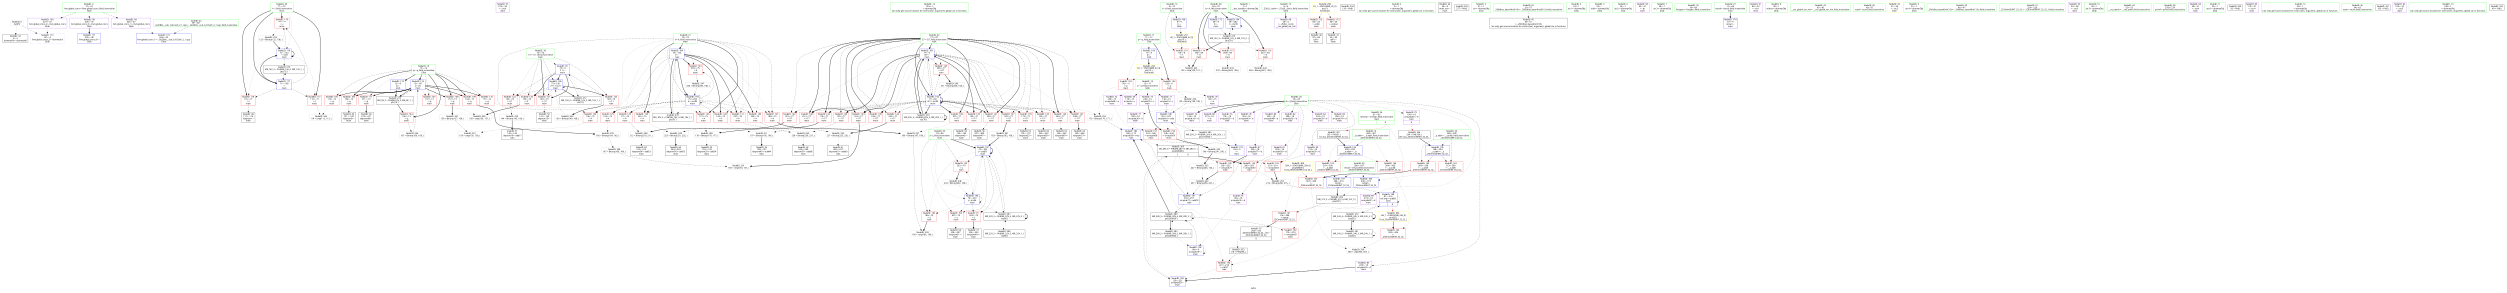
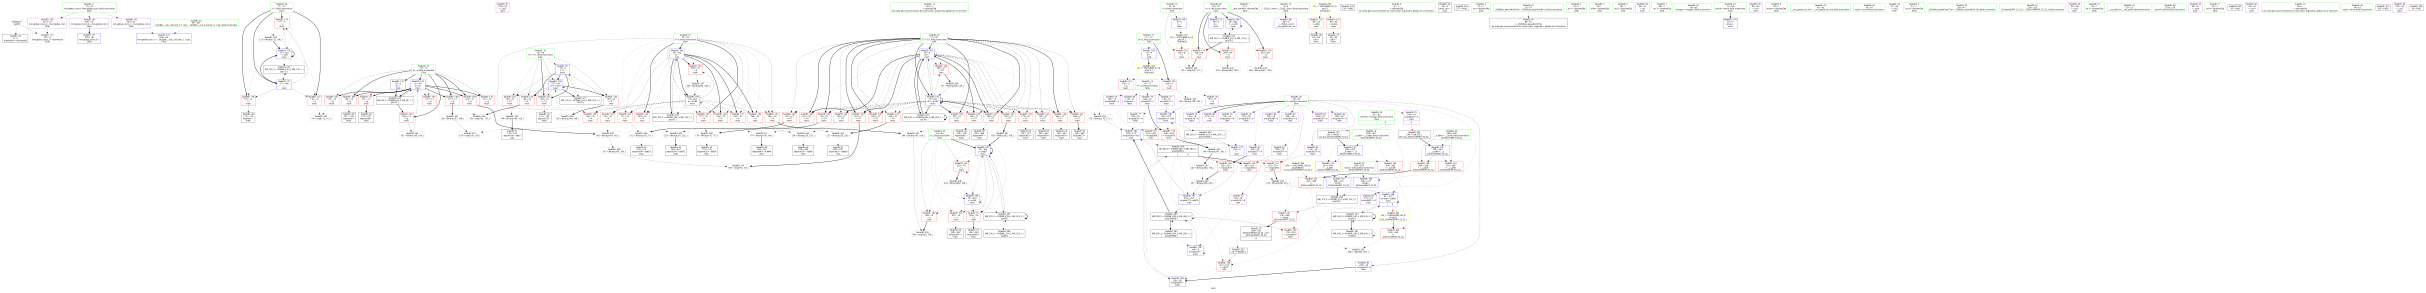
node "NodeID: 13": removed
